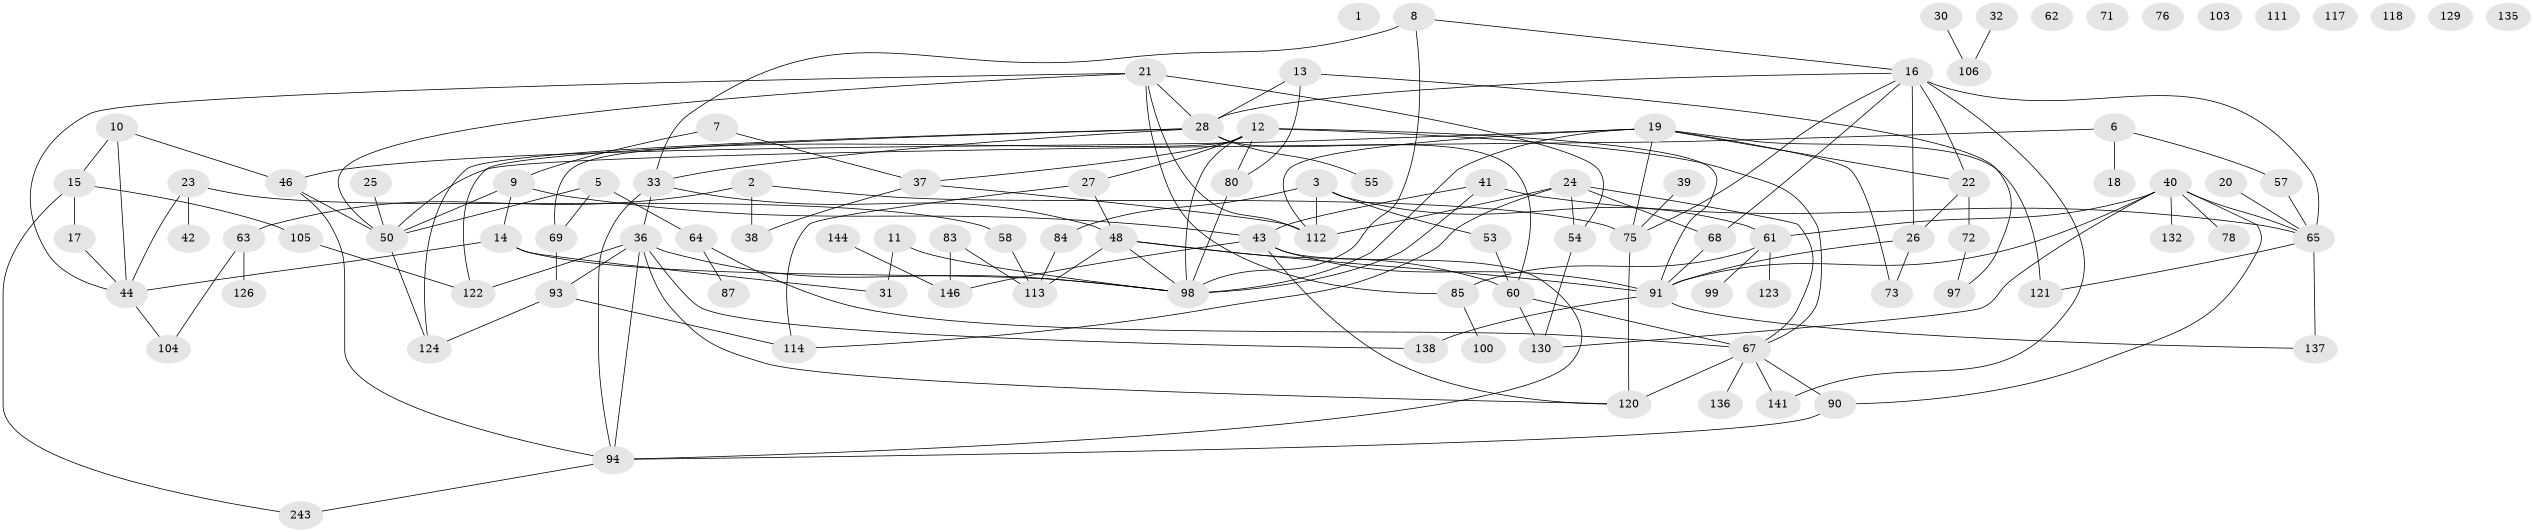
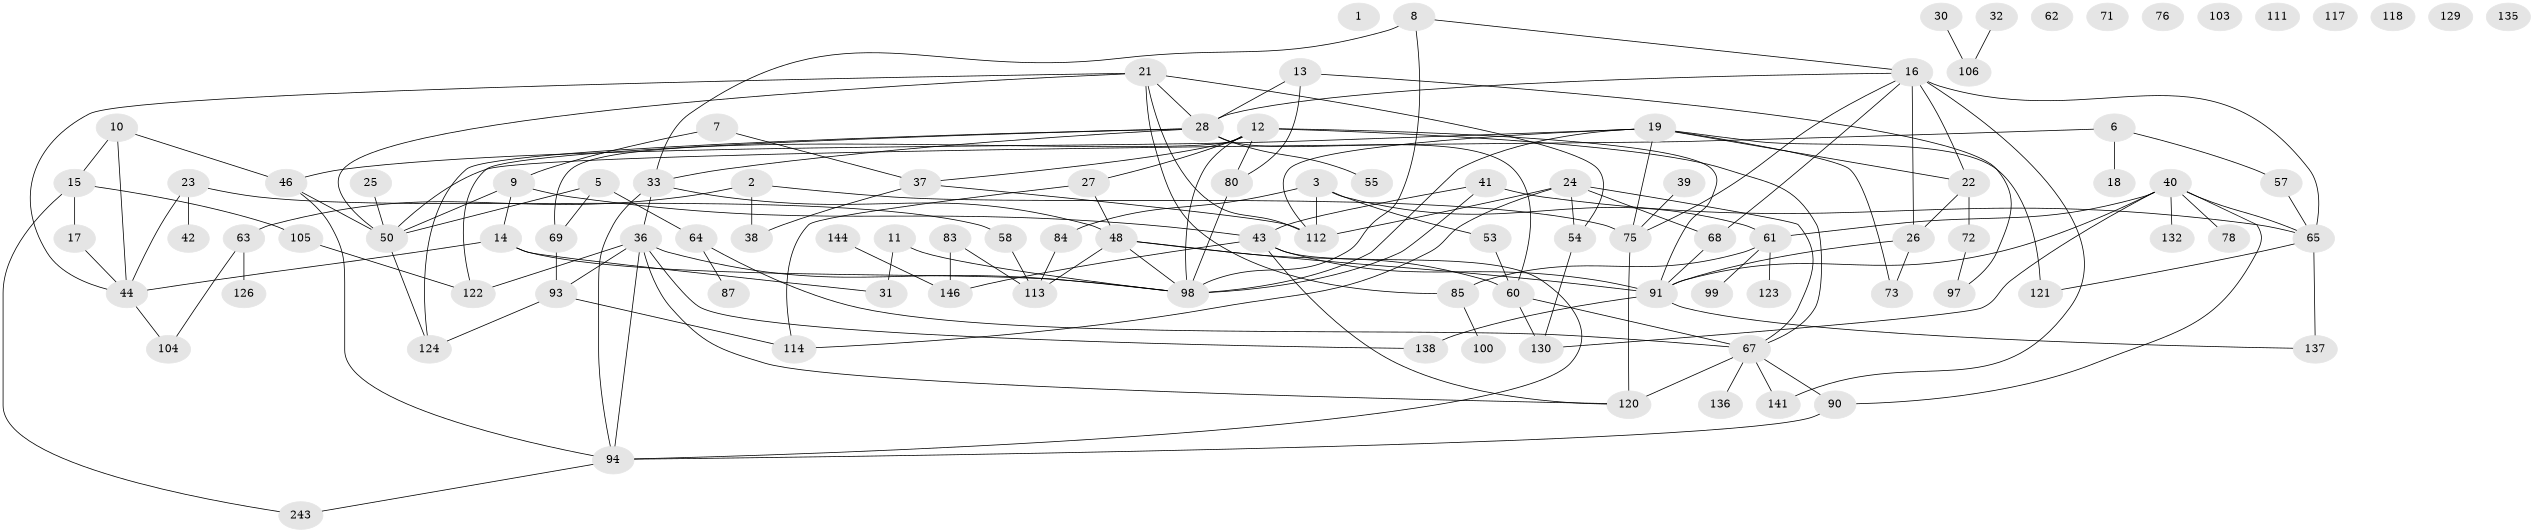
node "20": removed
